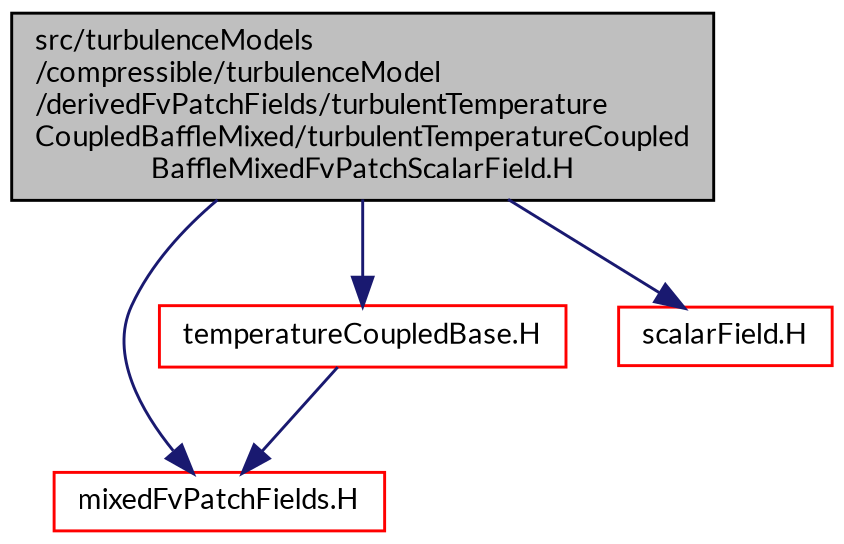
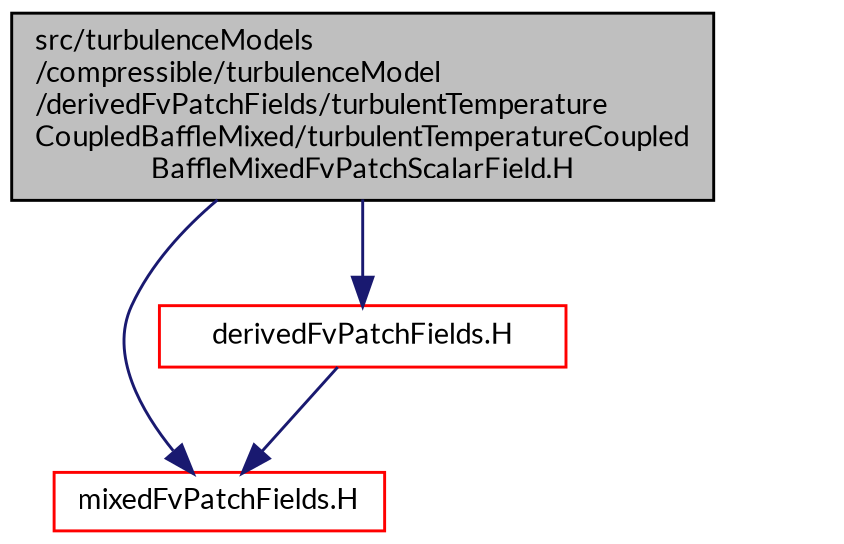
node "temperatureCoupledBase.H": label "temperatureCoupledBase.H" -> "derivedFvPatchFields.H"
node "scalarField.H": removed
